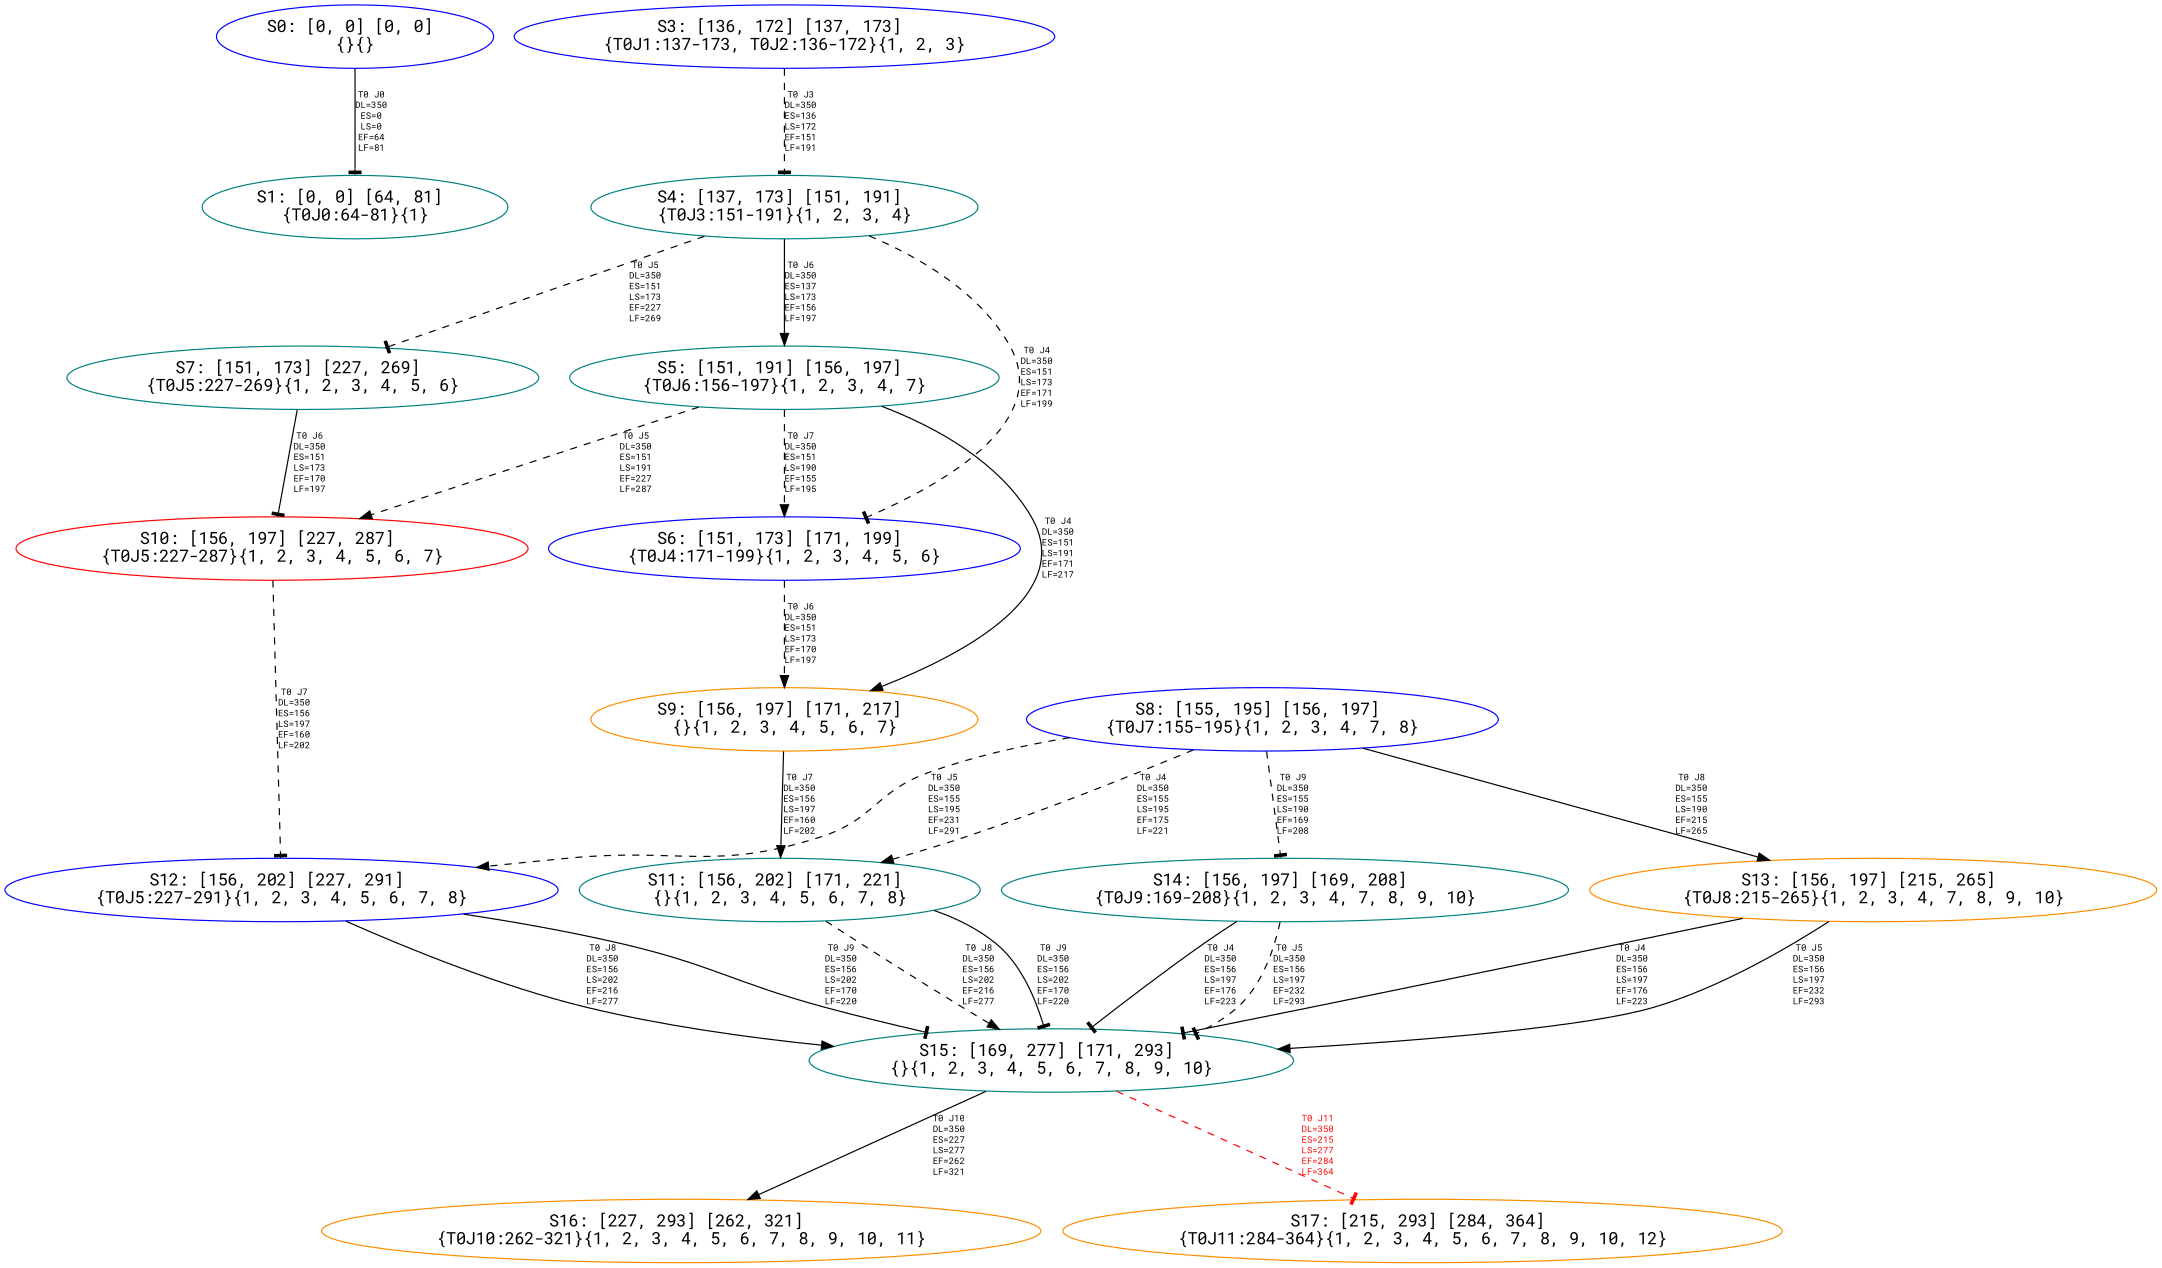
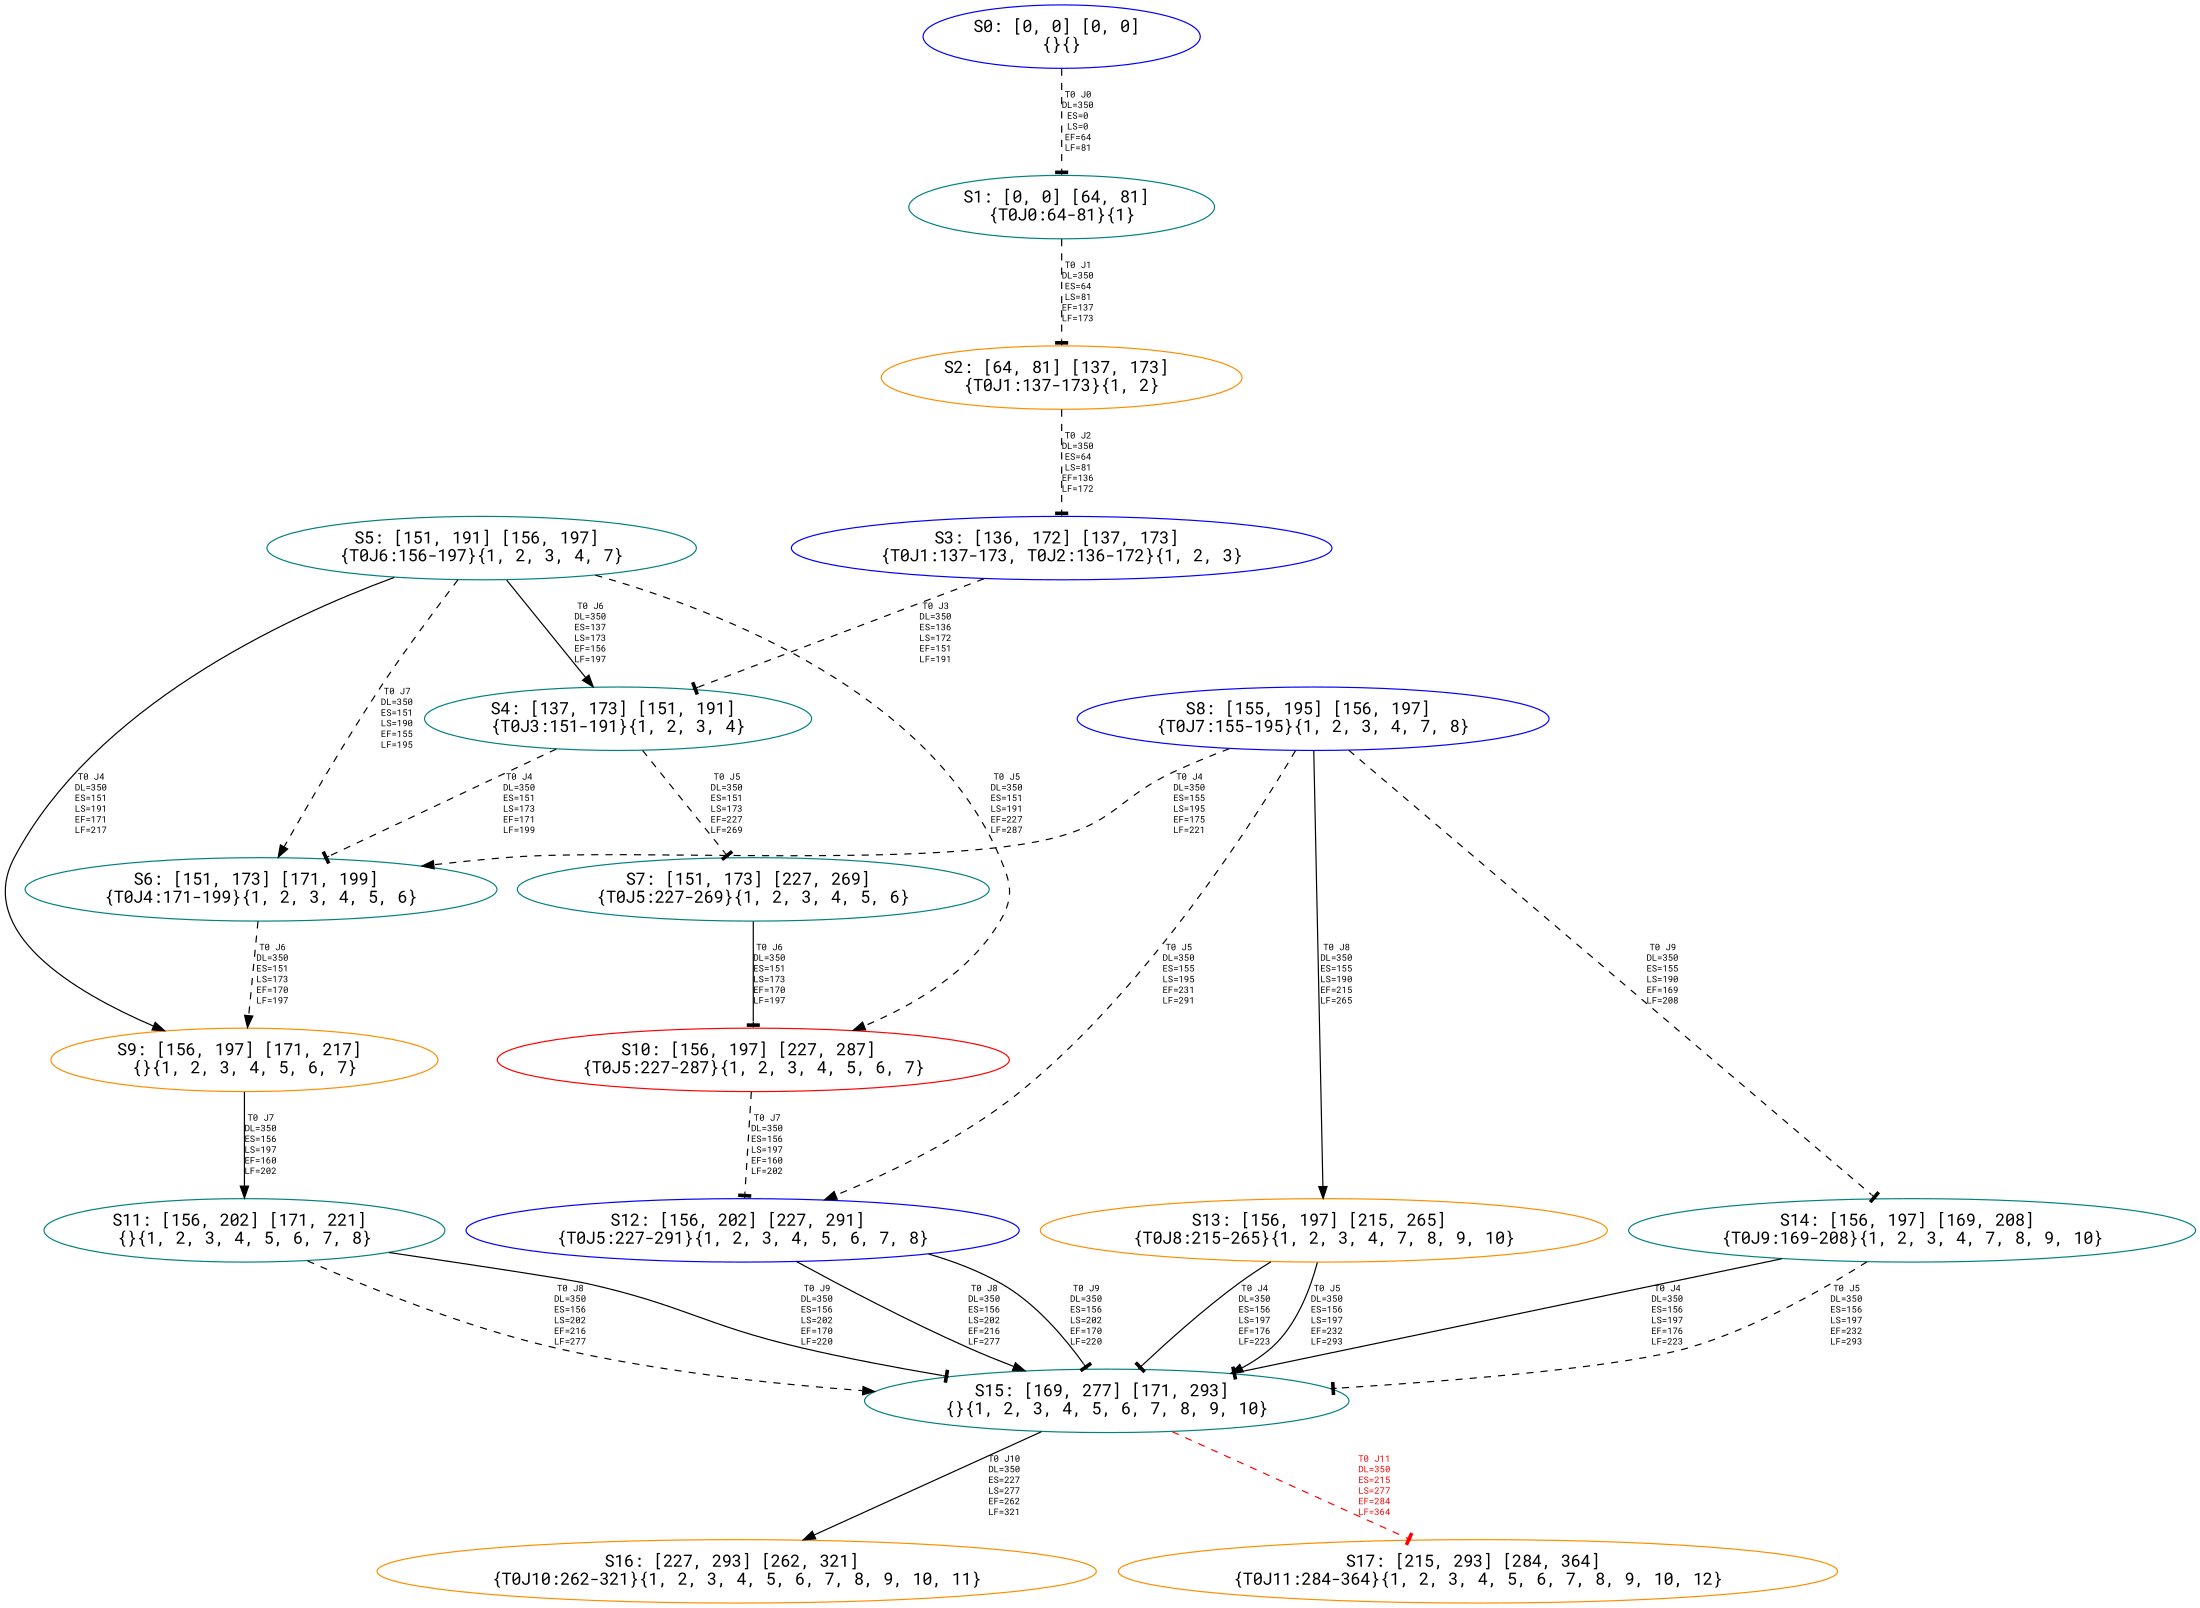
edge "S0: [0, 0] [0, 0] {}{}" -> "S1: [0, 0] [64, 81] {T0J0:64-81}{1}": style solid -> dashed
edge "S4: [137, 173] [151, 191] {T0J3:151-191}{1, 2, 3, 4}" -> "S5: [151, 191] [156, 197] {T0J6:156-197}{1, 2, 3, 4, 7}": reversed
node "S2: [64, 81] [137, 173] {T0J1:137-173}{1, 2}": added
node "S6: [151, 173] [171, 199] {T0J4:171-199}{1, 2, 3, 4, 5, 6}": color blue -> teal
edge "S8: [155, 195] [156, 197] {T0J7:155-195}{1, 2, 3, 4, 7, 8}" -> "S11: [156, 202] [171, 221] {}{1, 2, 3, 4, 5, 6, 7, 8}": now "S8: [155, 195] [156, 197] {T0J7:155-195}{1, 2, 3, 4, 7, 8}" -> "S6: [151, 173] [171, 199] {T0J4:171-199}{1, 2, 3, 4, 5, 6}"
